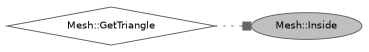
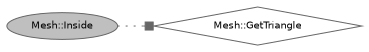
edge "Mesh::GetTriangle" -> "Mesh::Inside": reversed
